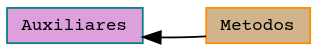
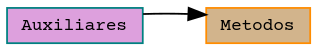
edge "Metodos" -> "Auxiliares": reversed
